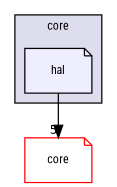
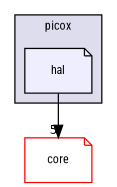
cluster "core": label "core" -> "picox"
